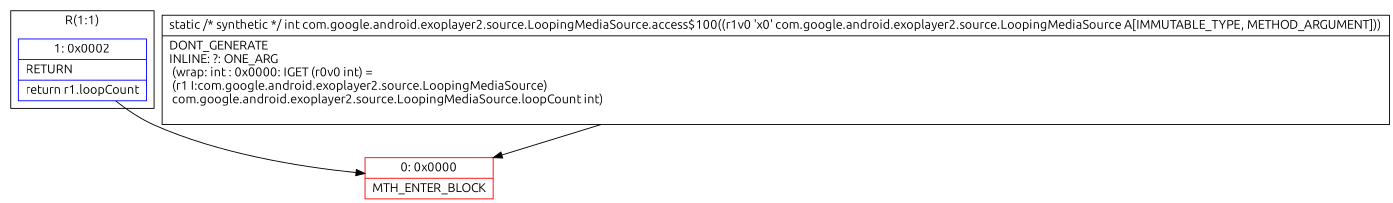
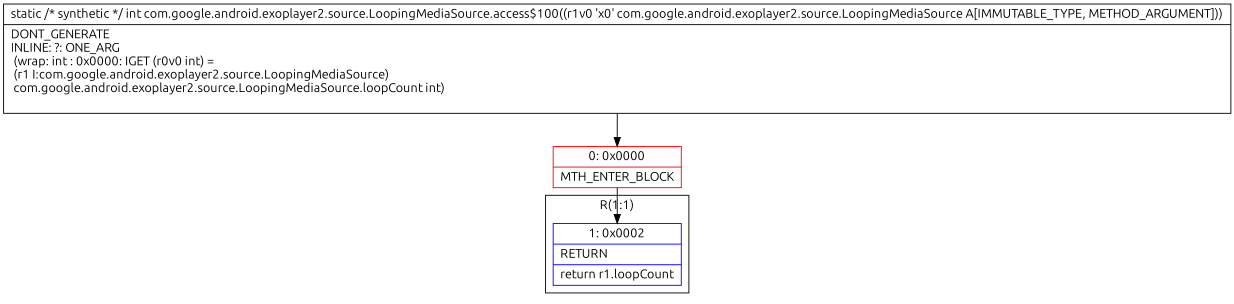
edge "1: 0x0002" -> "0: 0x0000": reversed
